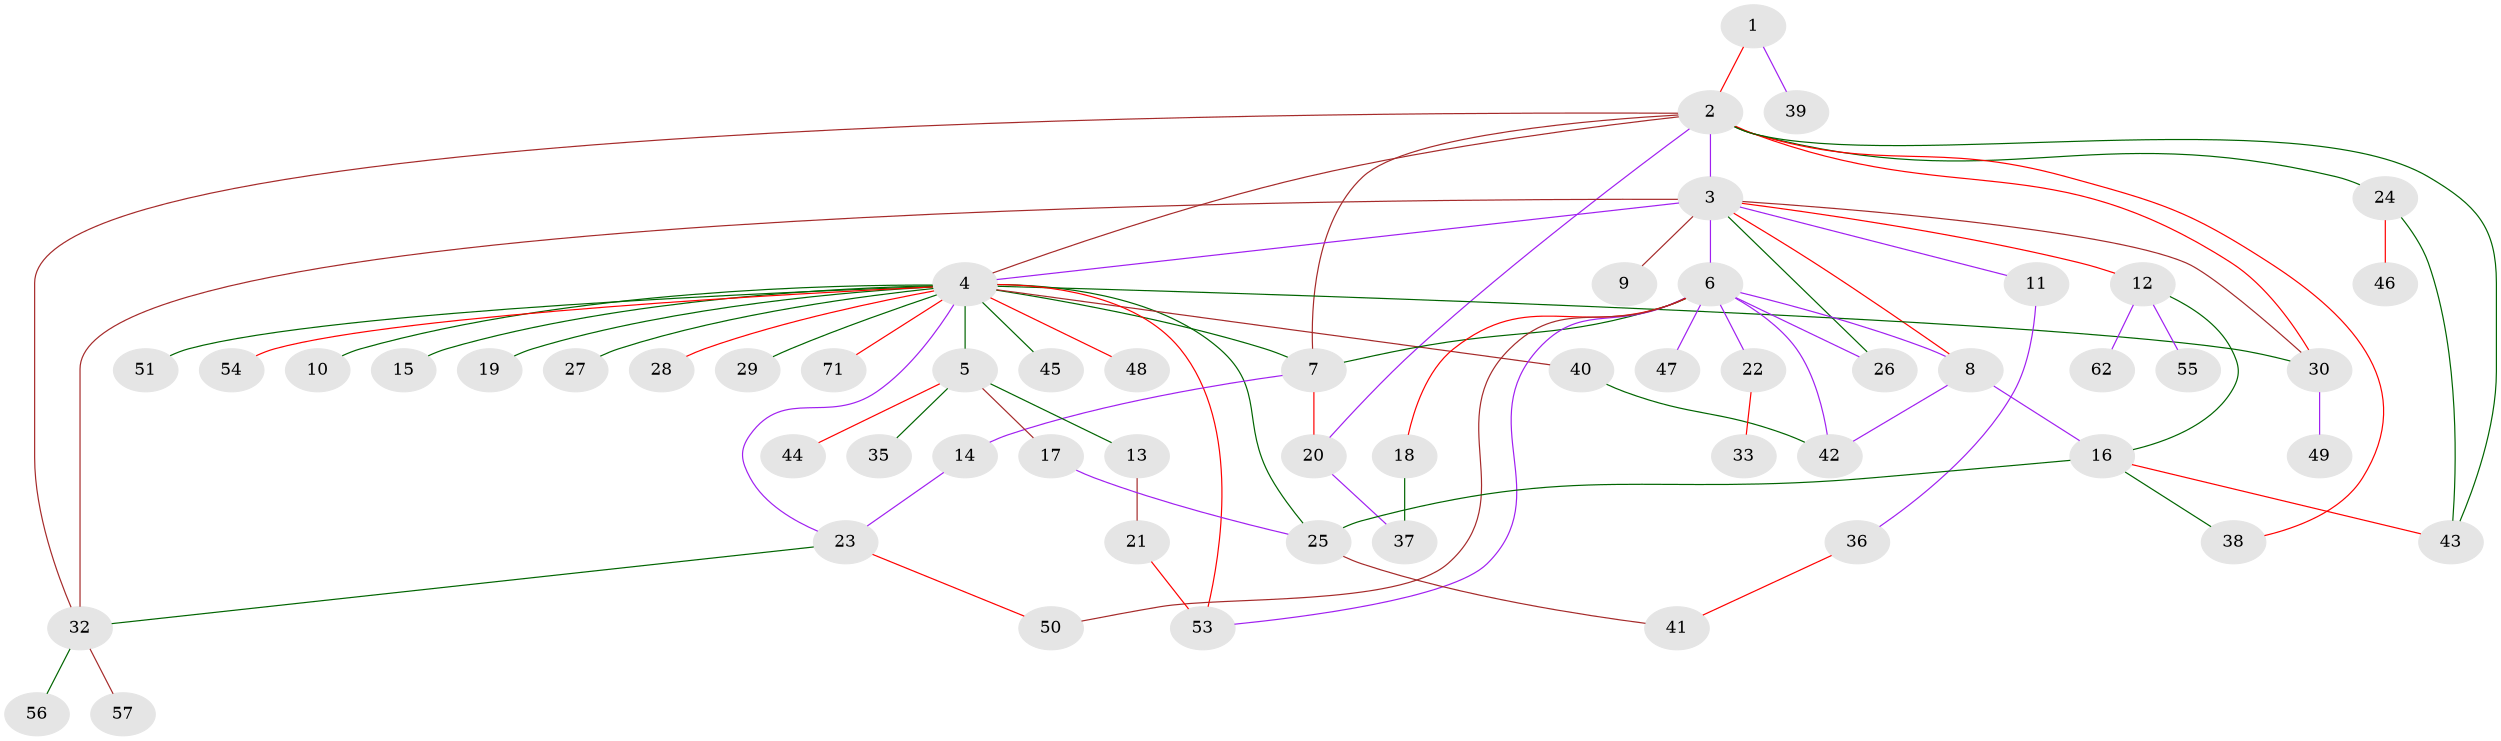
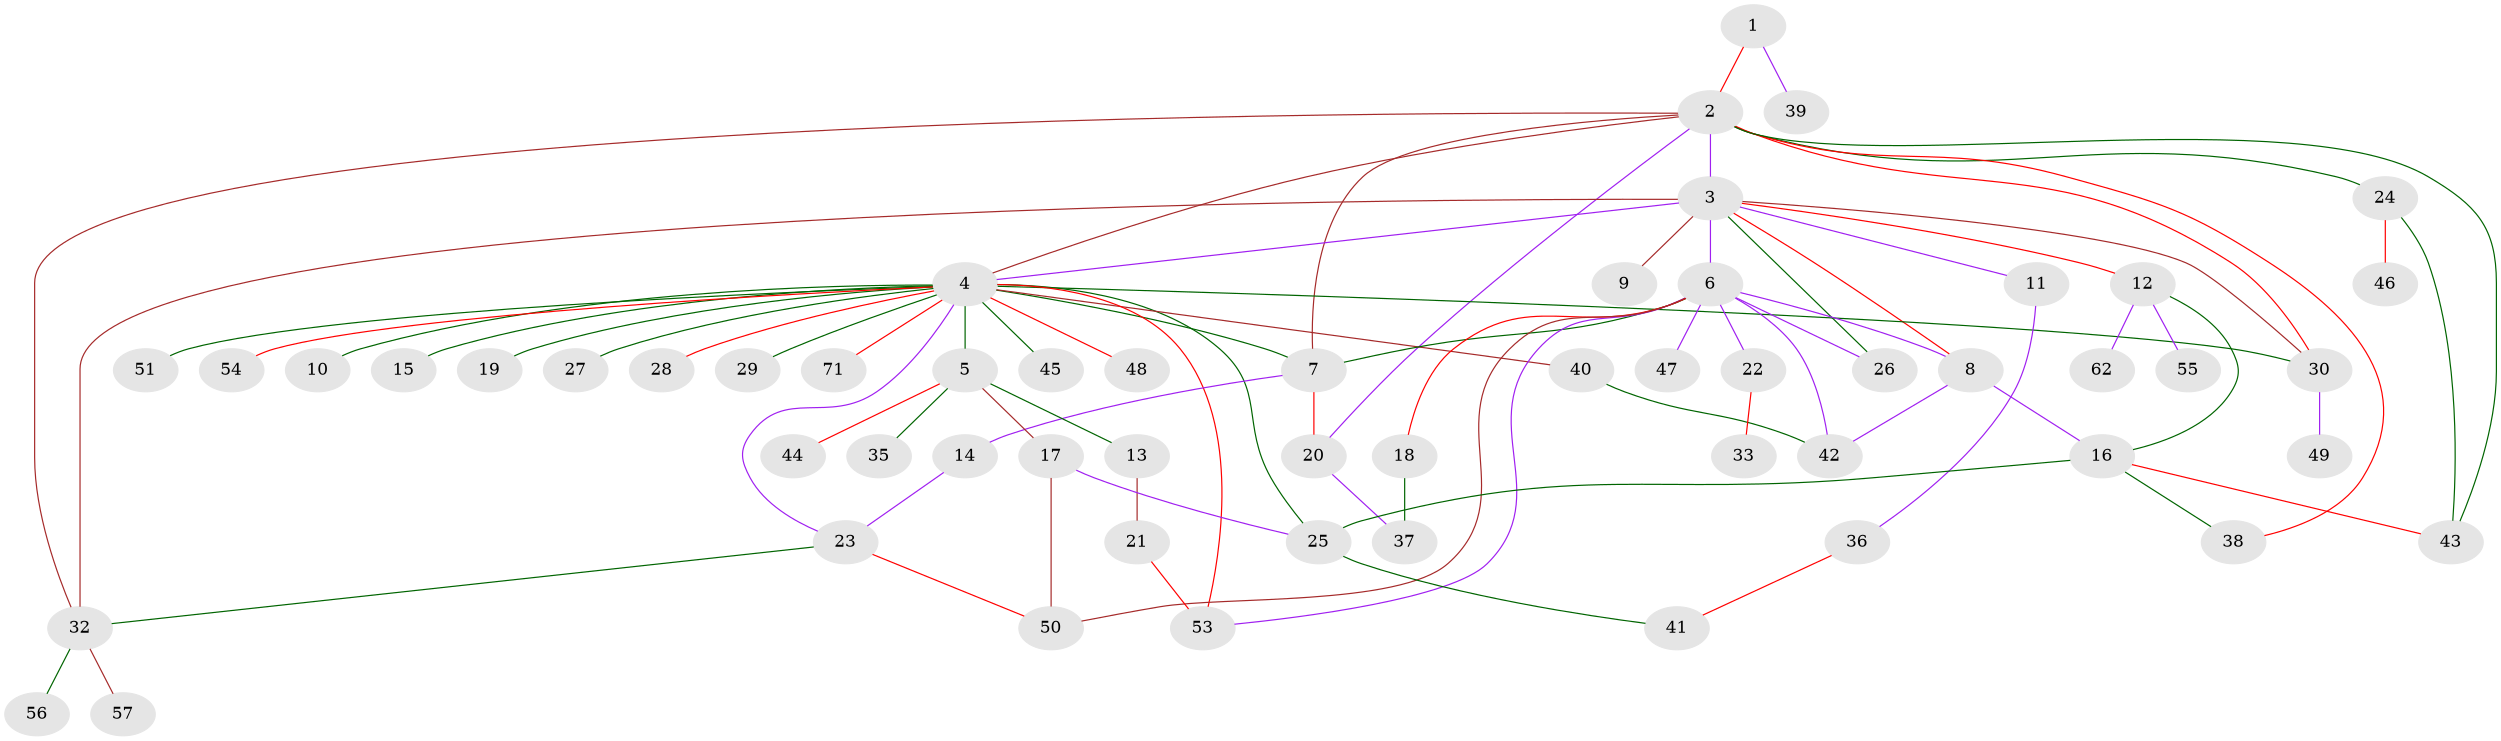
edge "17" -- "50": added
edge "25" -- "41": color brown -> darkgreen
